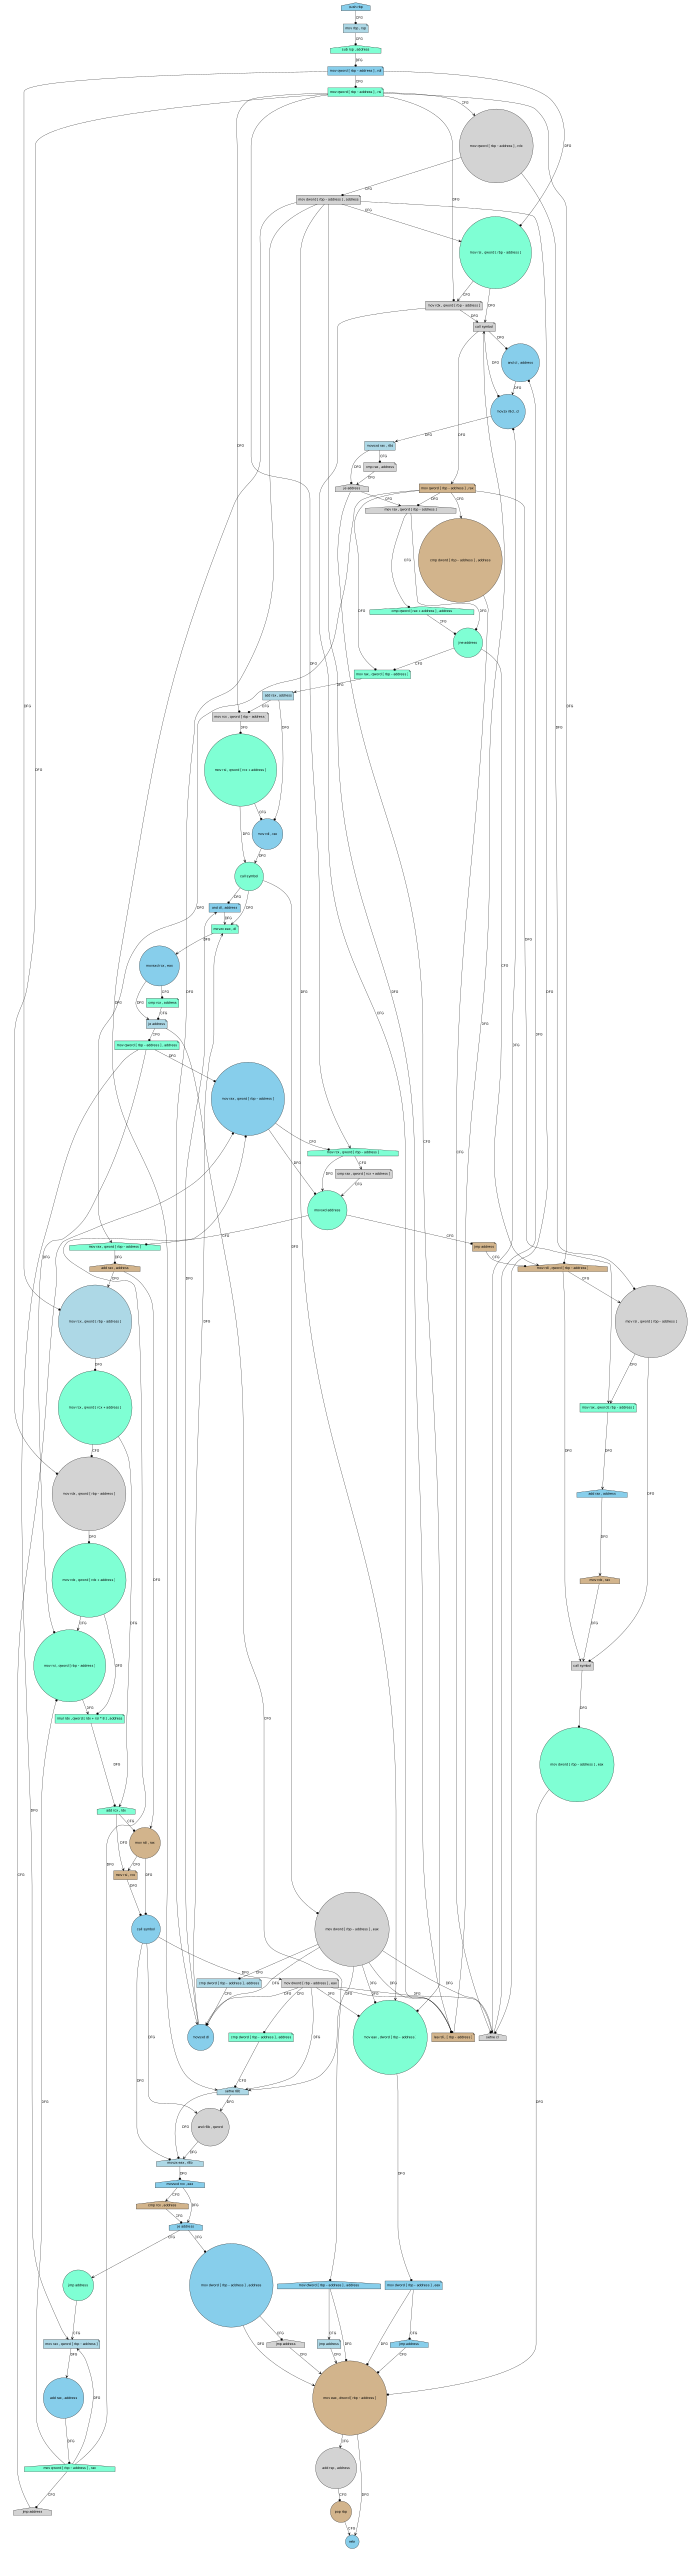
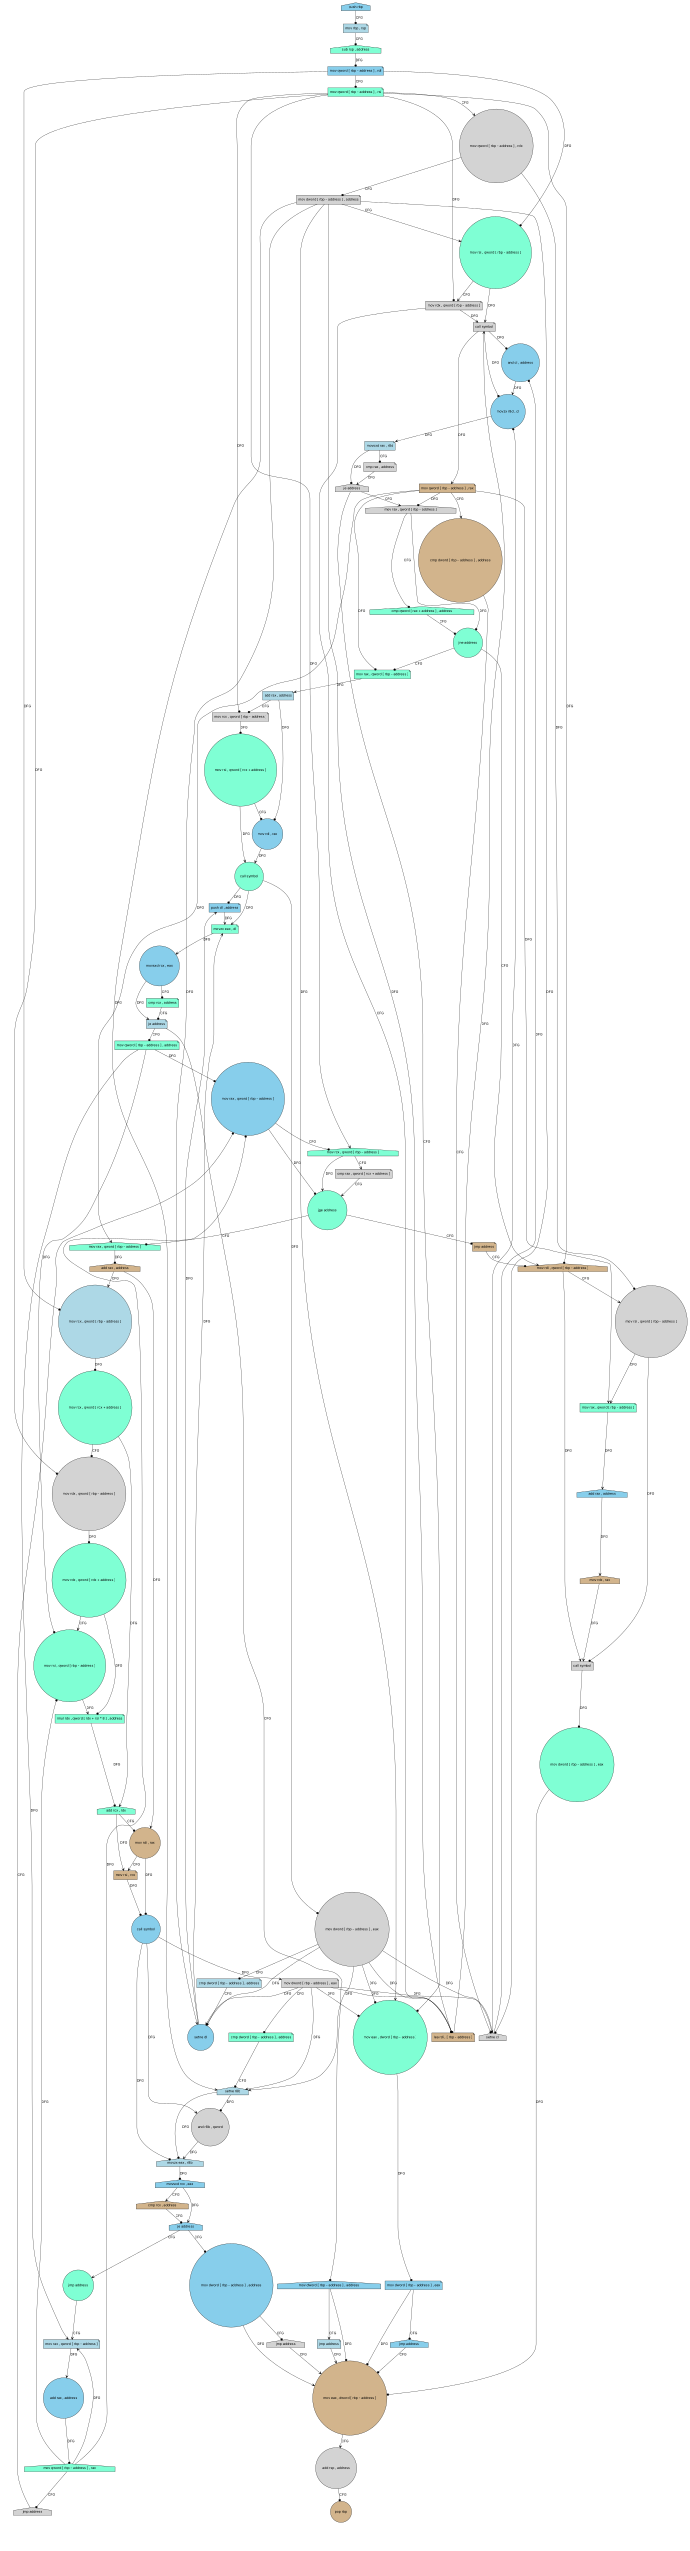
node "and dl , address": label "and dl , address" -> "push dl , address"
node "movsxd address": label "movsxd address" -> "jge address"
node "movsxd dl": label "movsxd dl" -> "setne dl"
edge "setne r8b" -> "and r8b , qword": arrowhead vee -> dot
node "retn": removed
